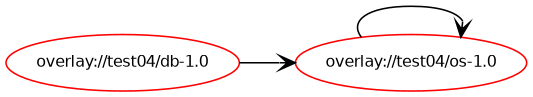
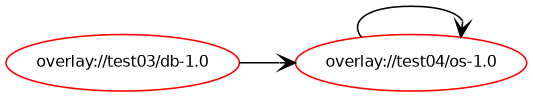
node "overlay://test04/db-1.0": label "overlay://test04/db-1.0" -> "overlay://test03/db-1.0"
